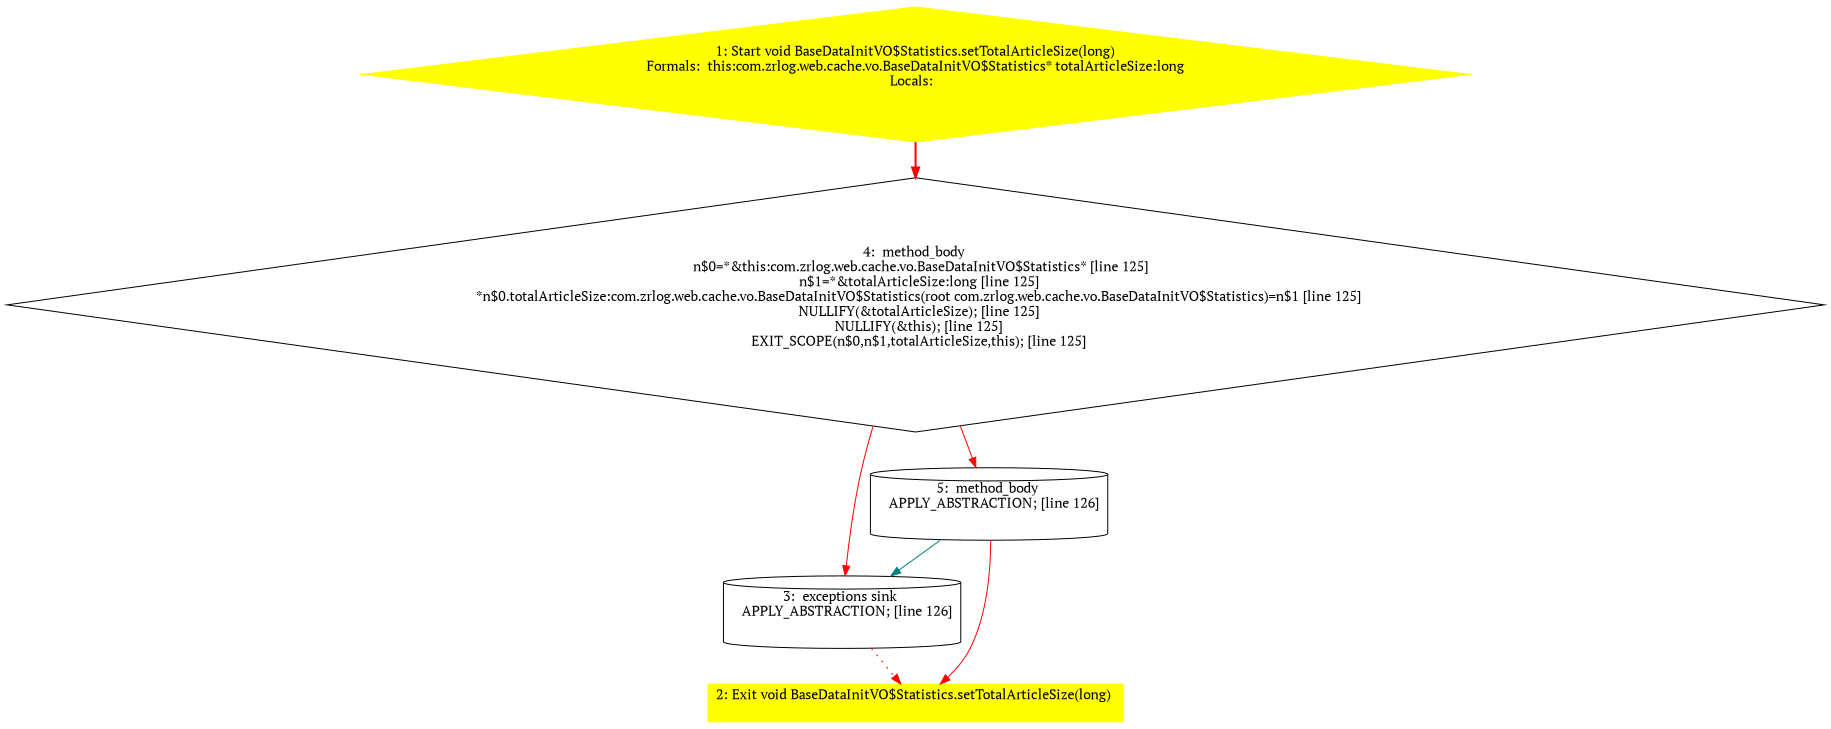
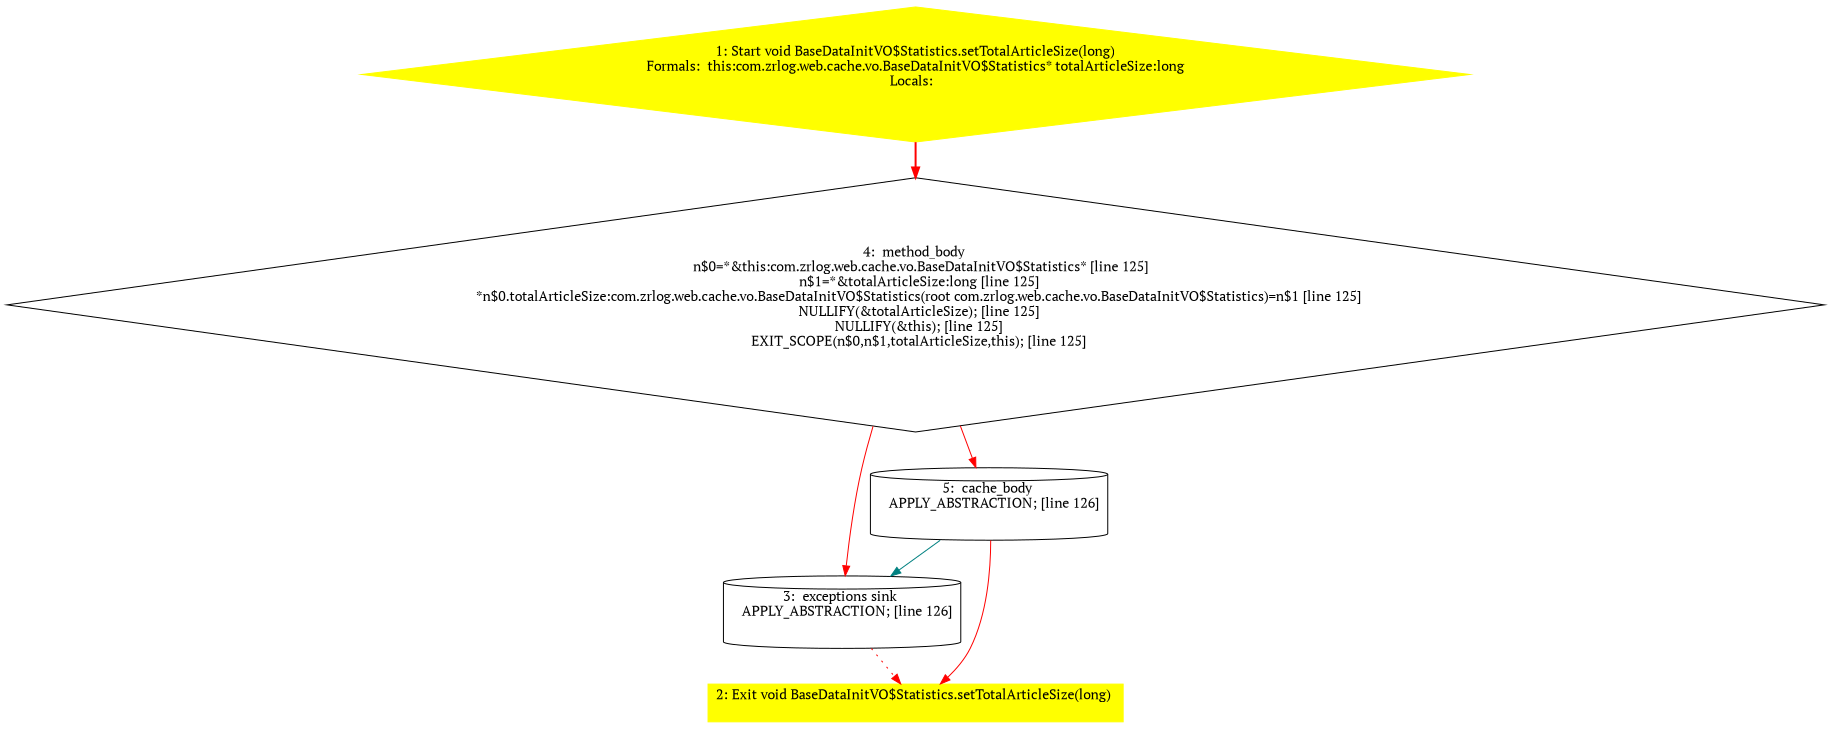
node "5:  method_body APPLY_ABSTRACTION; [line 126]": label "5:  method_body APPLY_ABSTRACTION; [line 126]" -> "5:  cache_body APPLY_ABSTRACTION; [line 126]"
